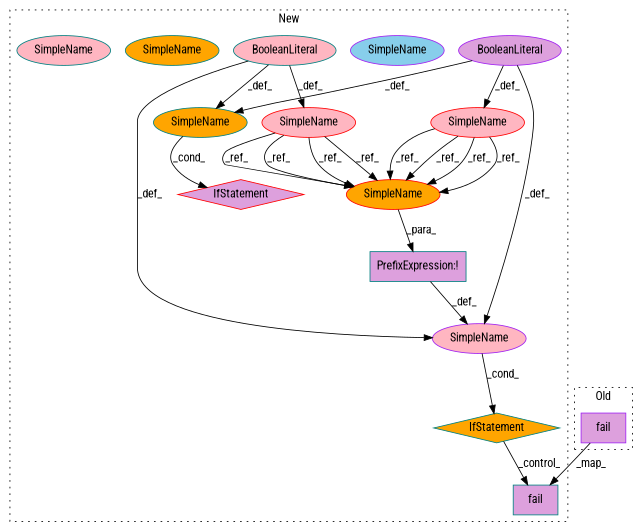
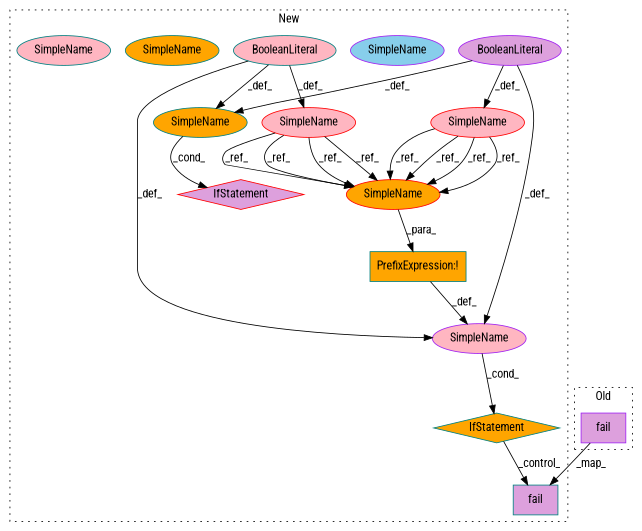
node "PrefixExpression:!": fillcolor plum -> orange
